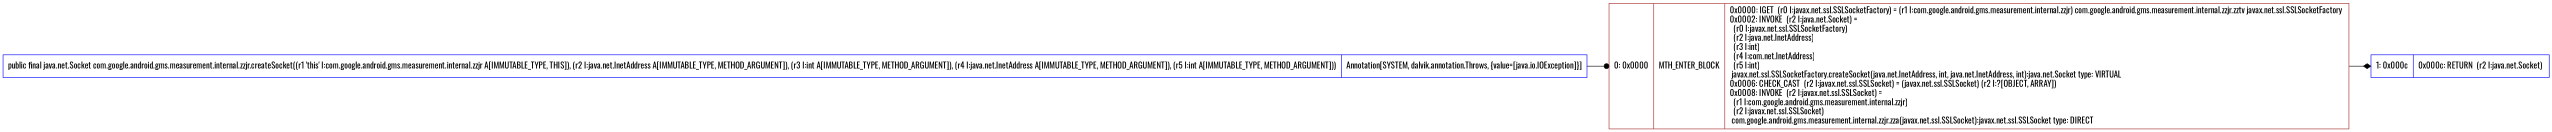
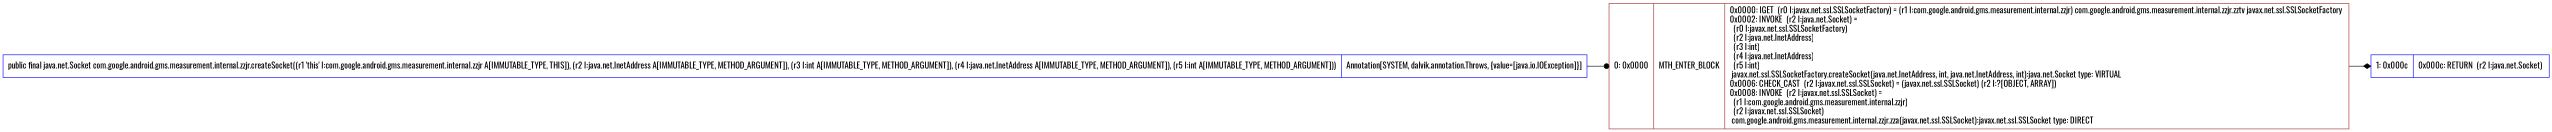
node "0: 0x0000": text "(r4 I:com.net.InetAddress)" -> "(r4 I:java.net.InetAddress)"
